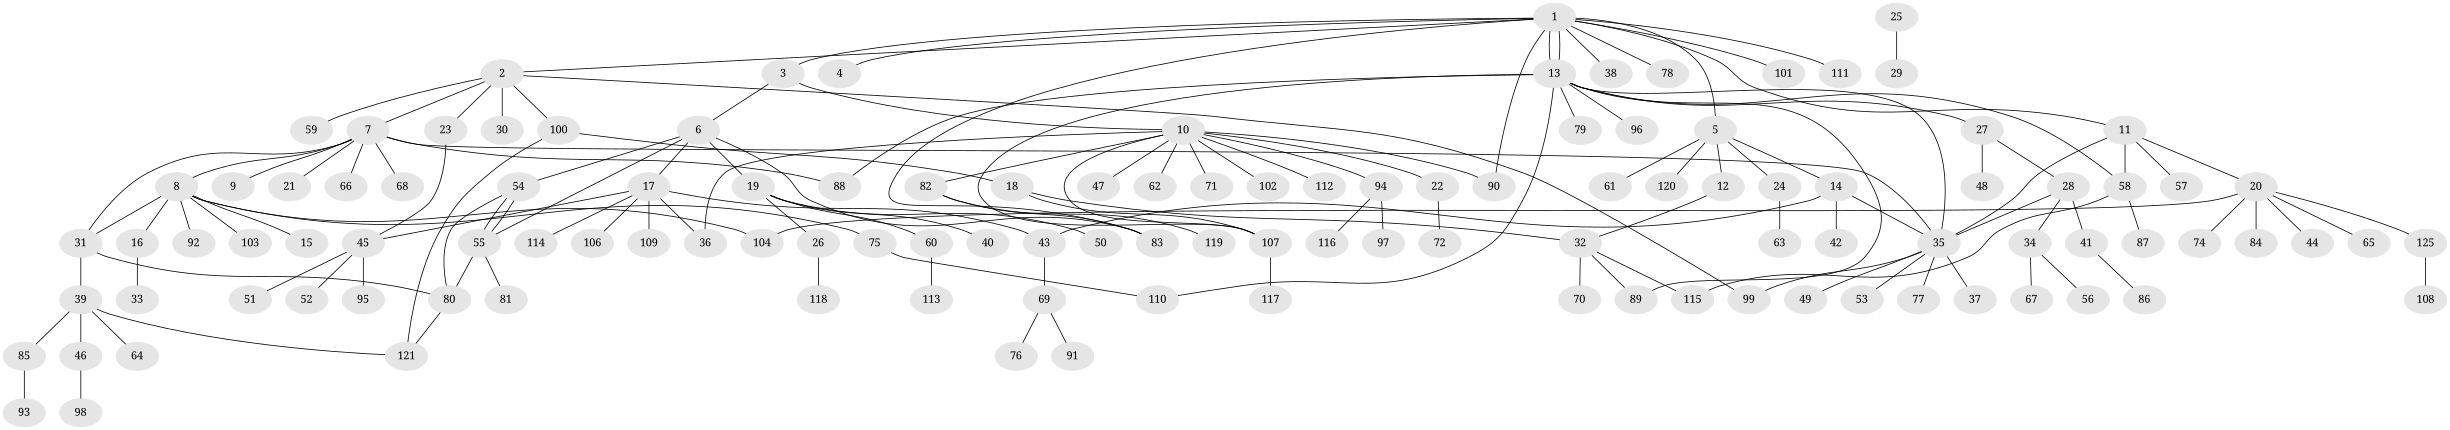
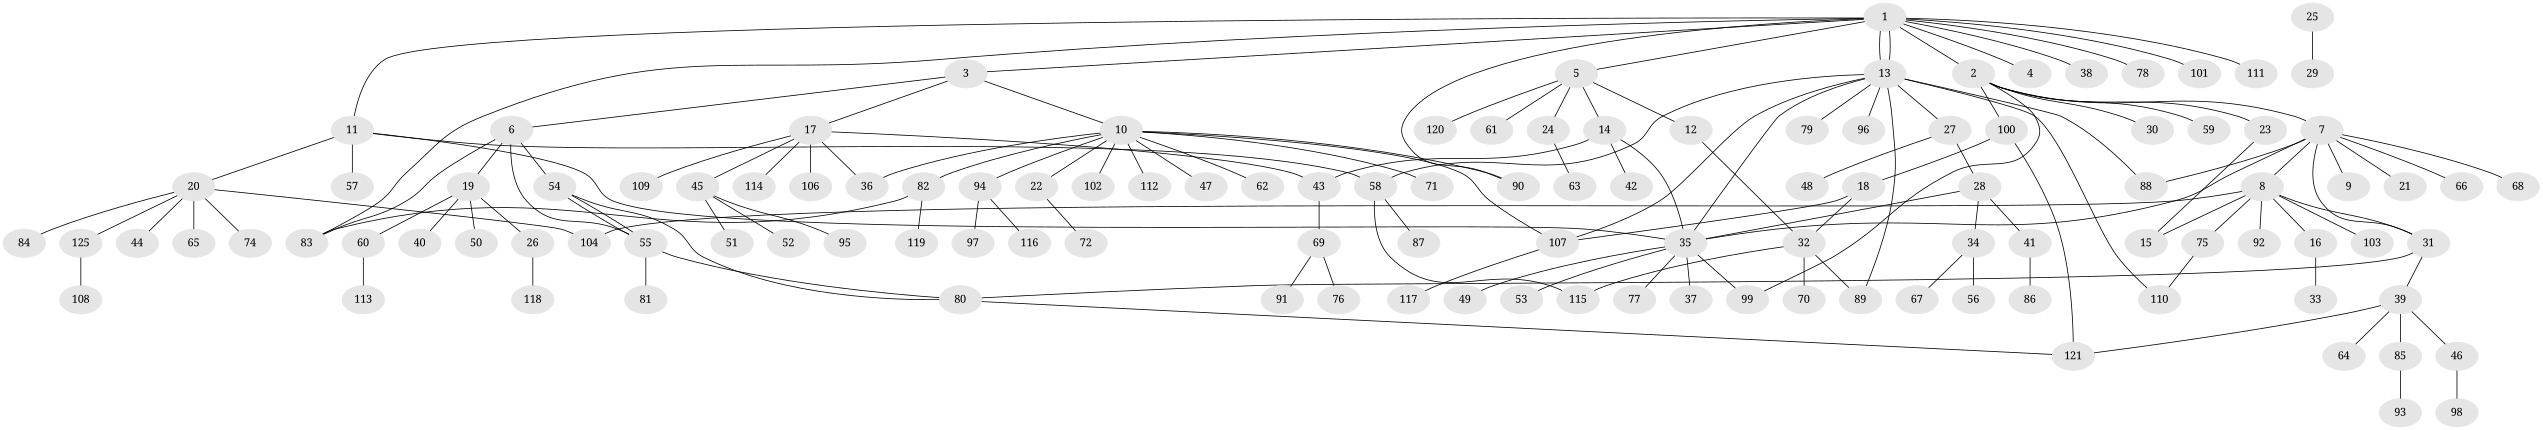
edge "6" -- "17": now "3" -- "17"
edge "23" -- "45": now "23" -- "15"
